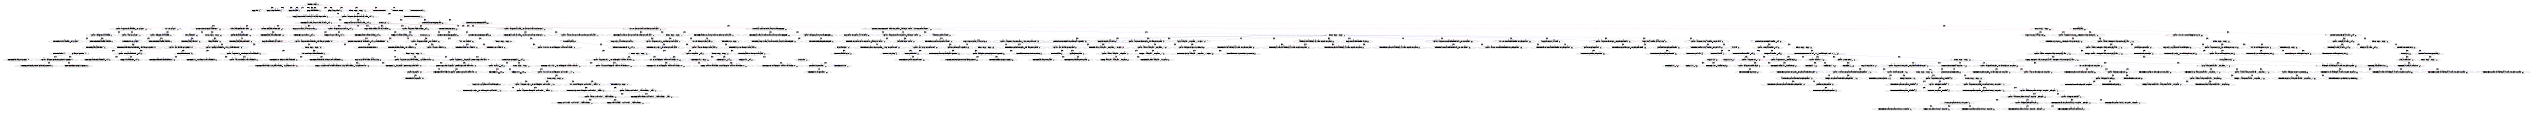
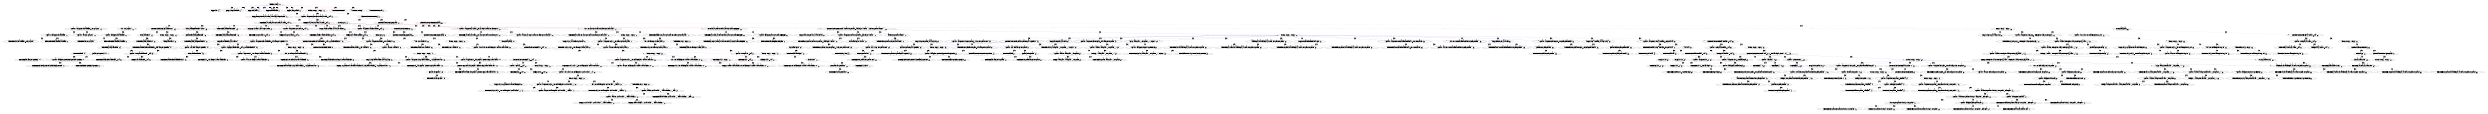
edge "(<operator>.alloc,new FileOutputStream(jarfile))" -> "(IDENTIFIER,jarfile,new FileOutputStream(jarfile))": now "(<init>,new FileOutputStream(jarfile))" -> "(IDENTIFIER,jarfile,new FileOutputStream(jarfile))"
edge "(<operator>.assignment,int n = innerfiles.length)" -> "(IDENTIFIER,innerfiles,int n = innerfiles.length)": now "(<operator>.fieldAccess,innerfiles.length)" -> "(IDENTIFIER,innerfiles,int n = innerfiles.length)"
